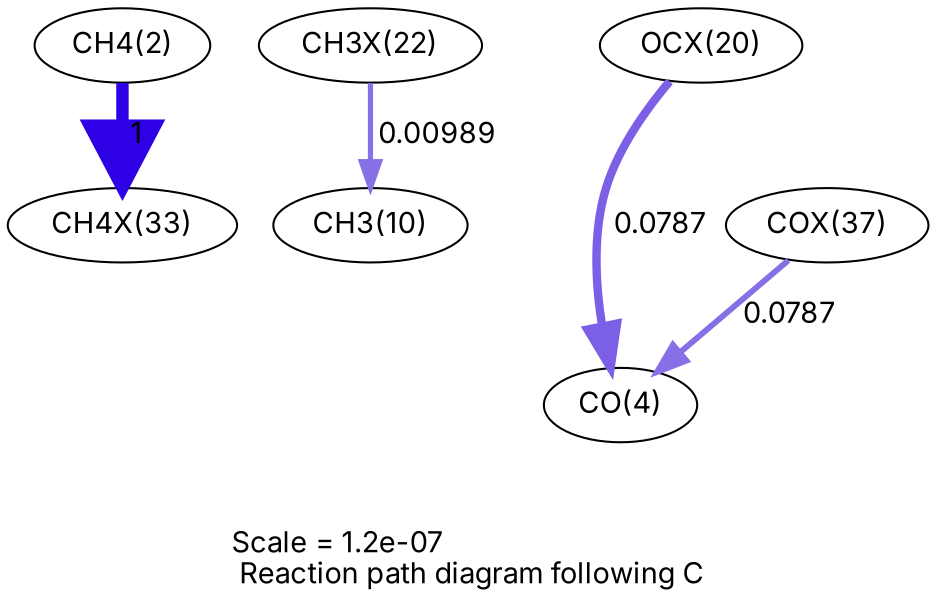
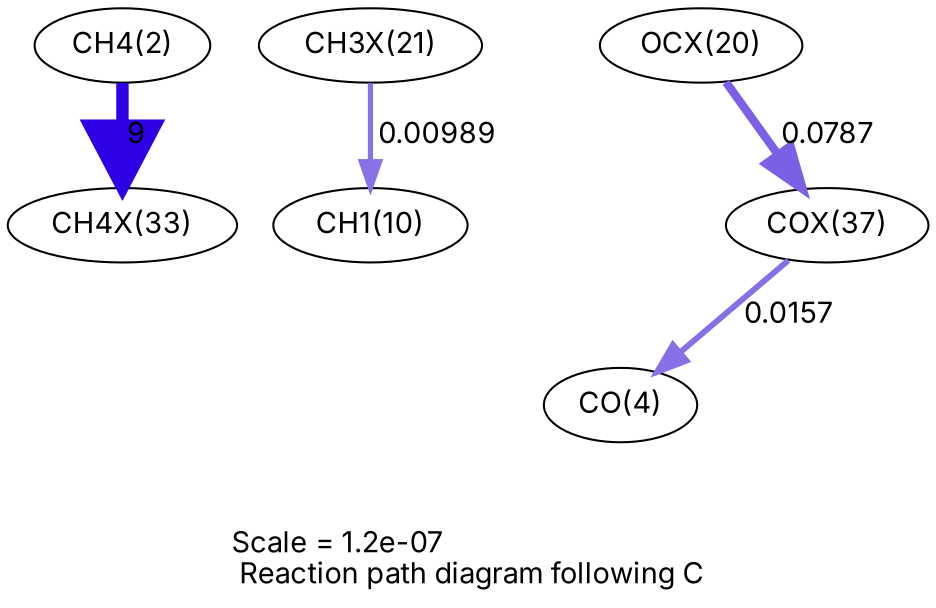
node "CH3X(22)": label "CH3X(22)" -> "CH3X(21)"
edge "CH4(2)" -> "CH4X(33)": label " 1" -> " 9"
edge "OCX(20)" -> "CO(4)": now "OCX(20)" -> "COX(37)"
node "CH3(10)": label "CH3(10)" -> "CH1(10)"
edge "COX(37)" -> "CO(4)": label " 0.0787" -> " 0.0157"
